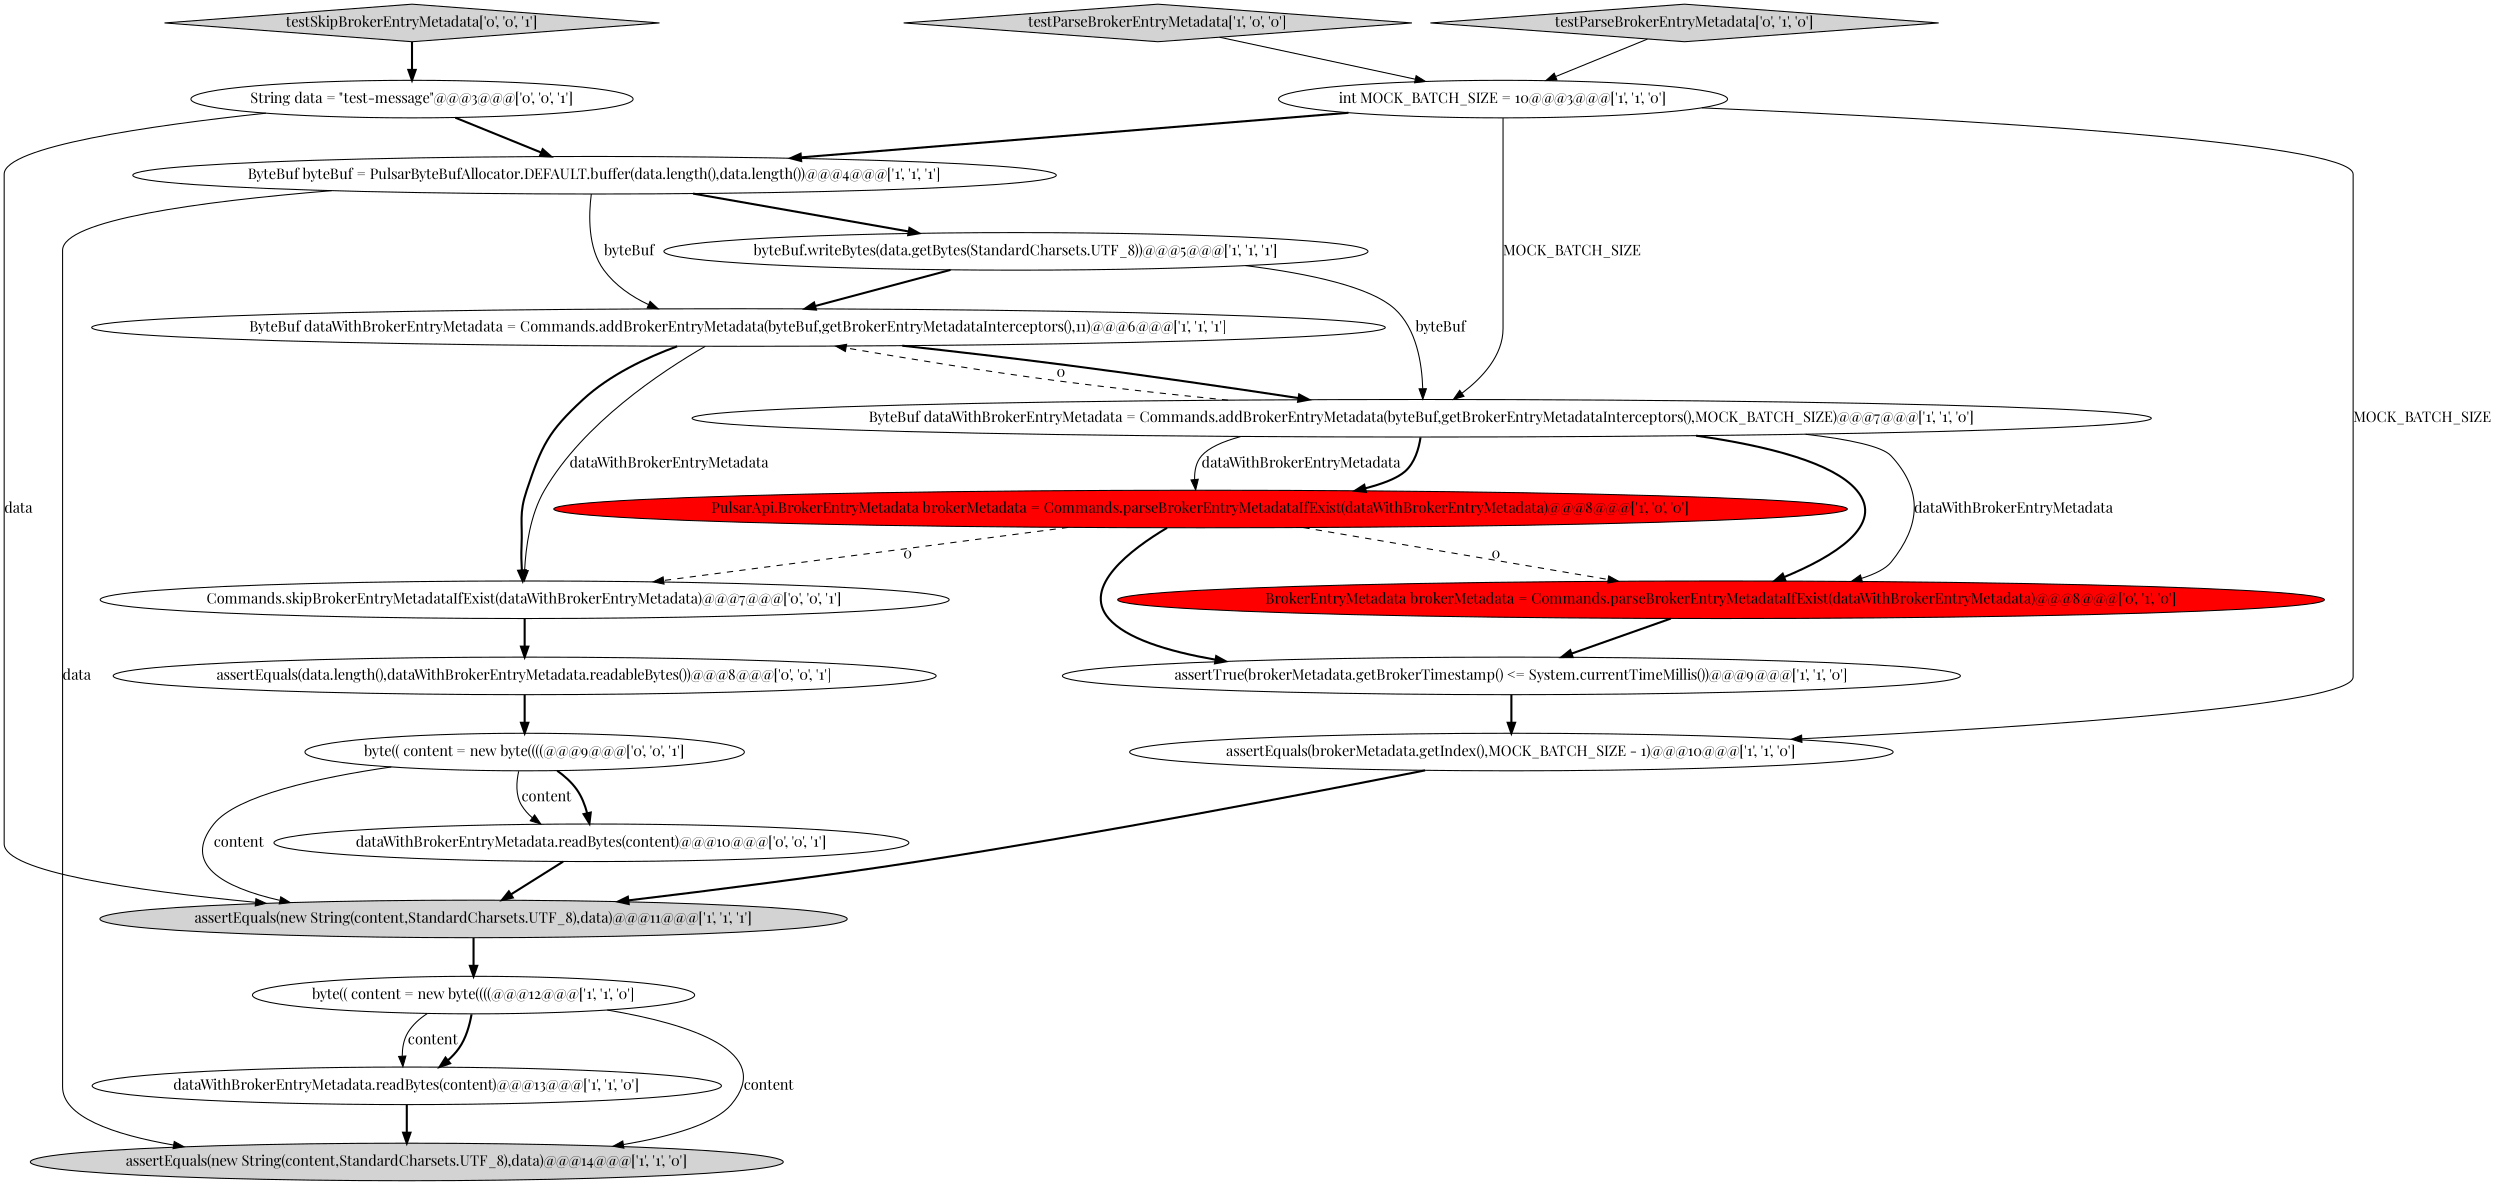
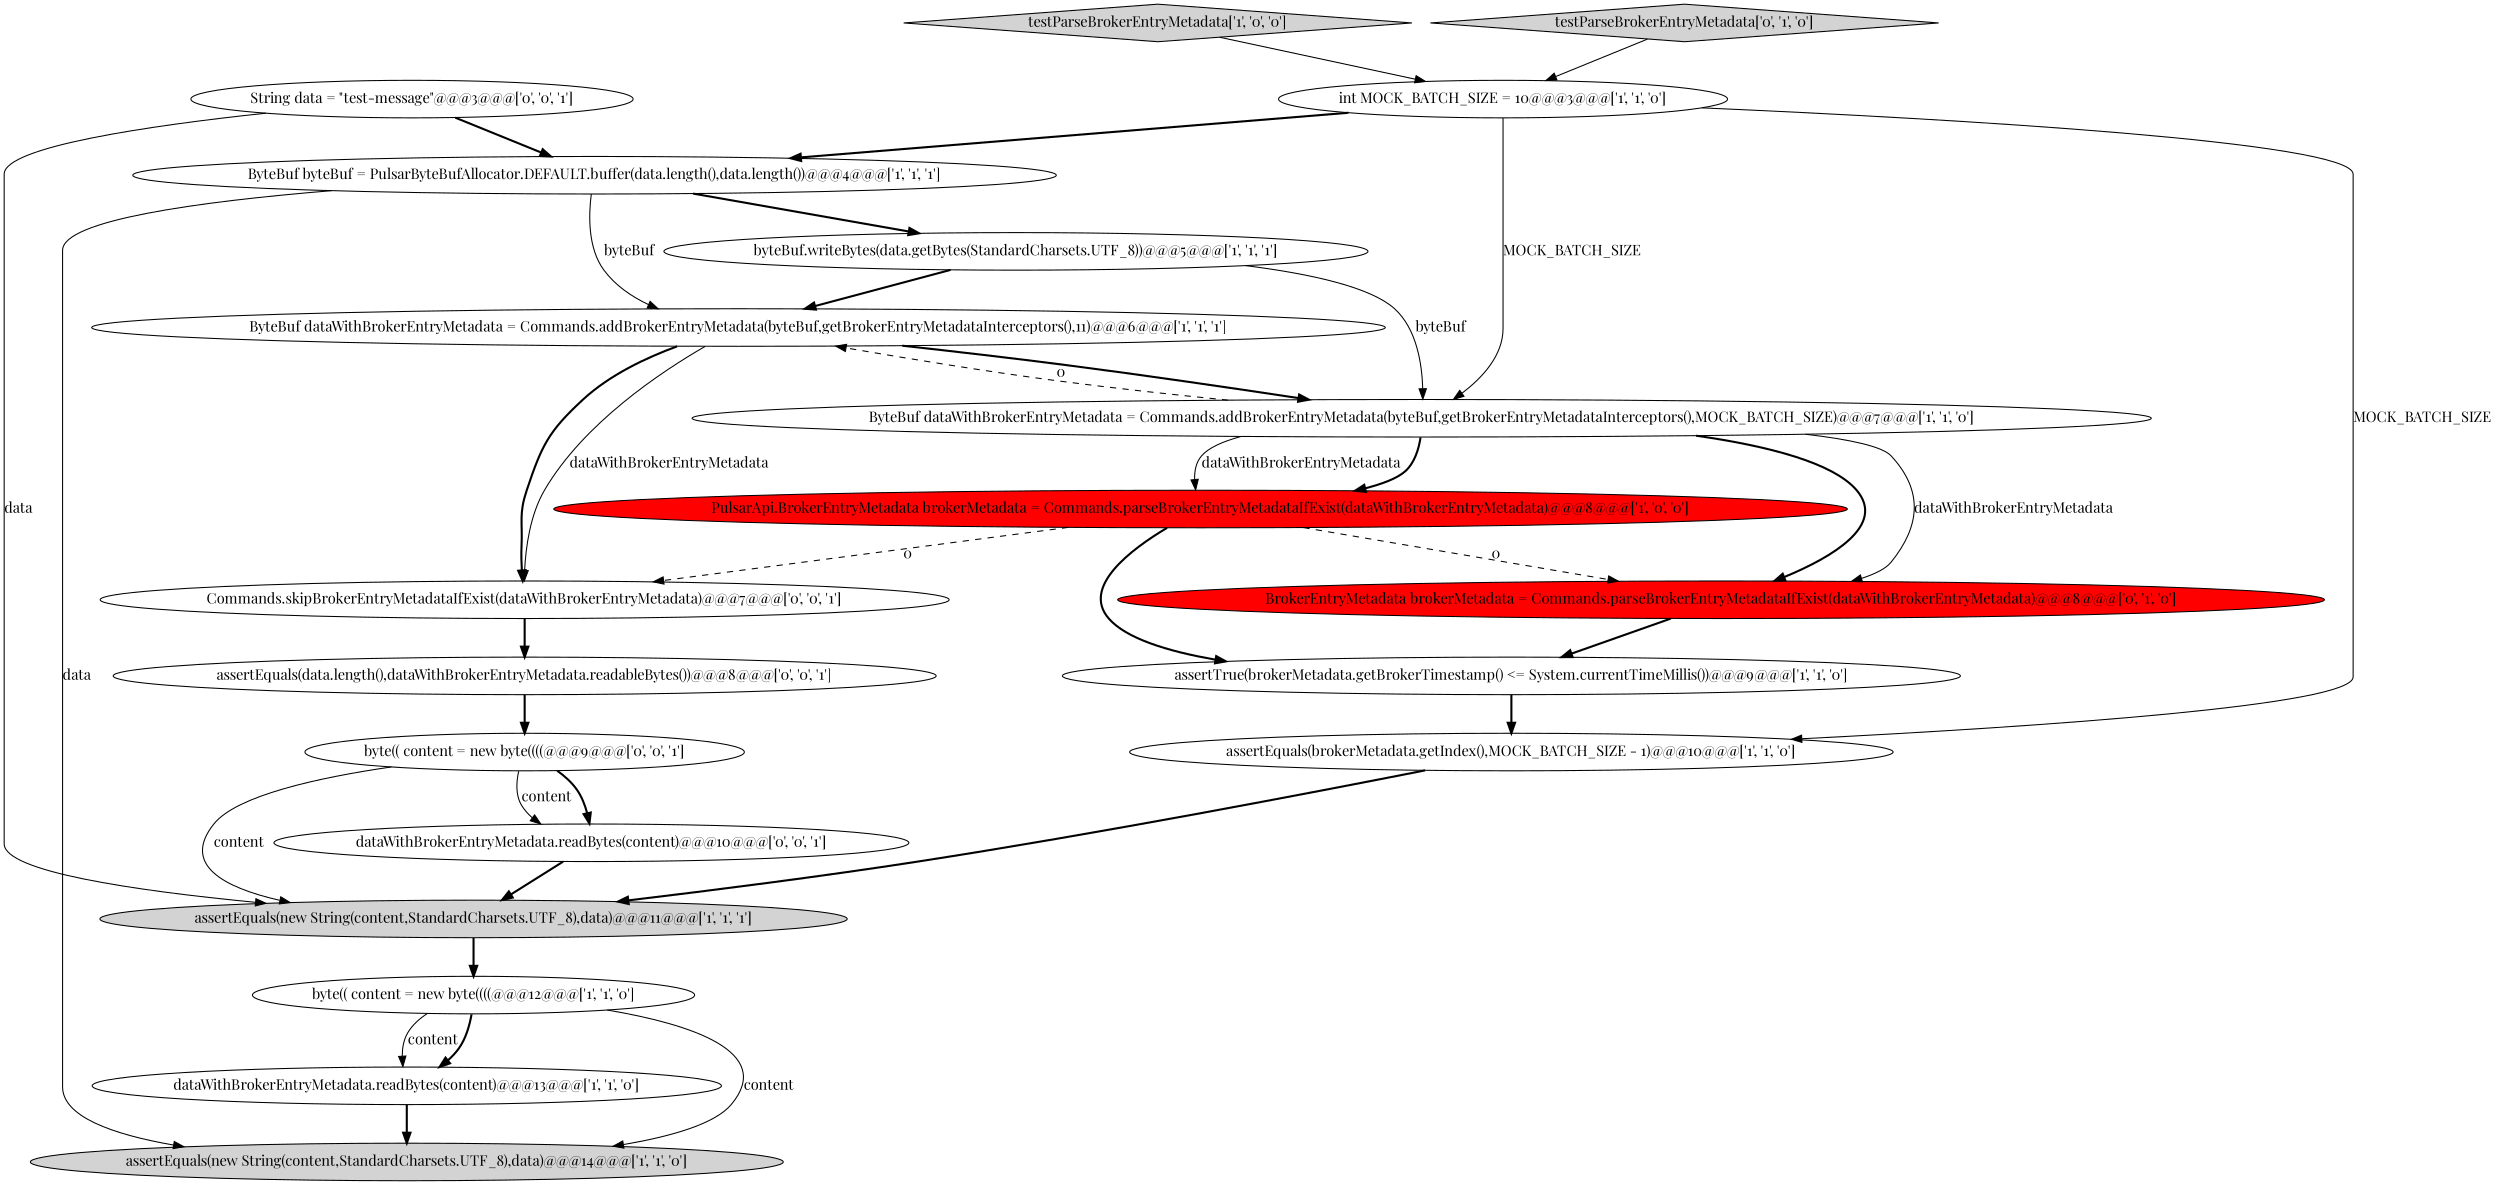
node "testSkipBrokerEntryMetadata['0', '0', '1']": removed
